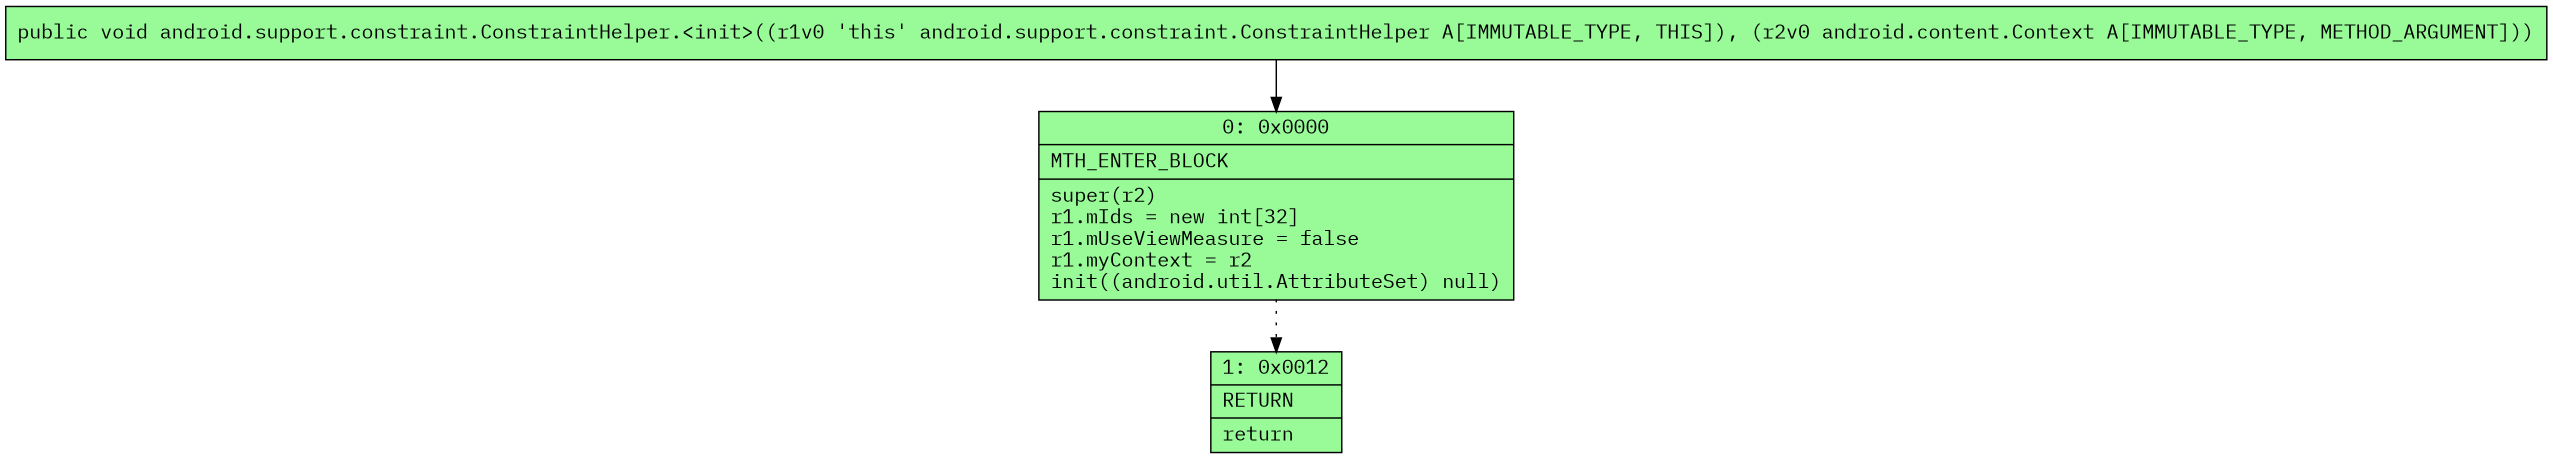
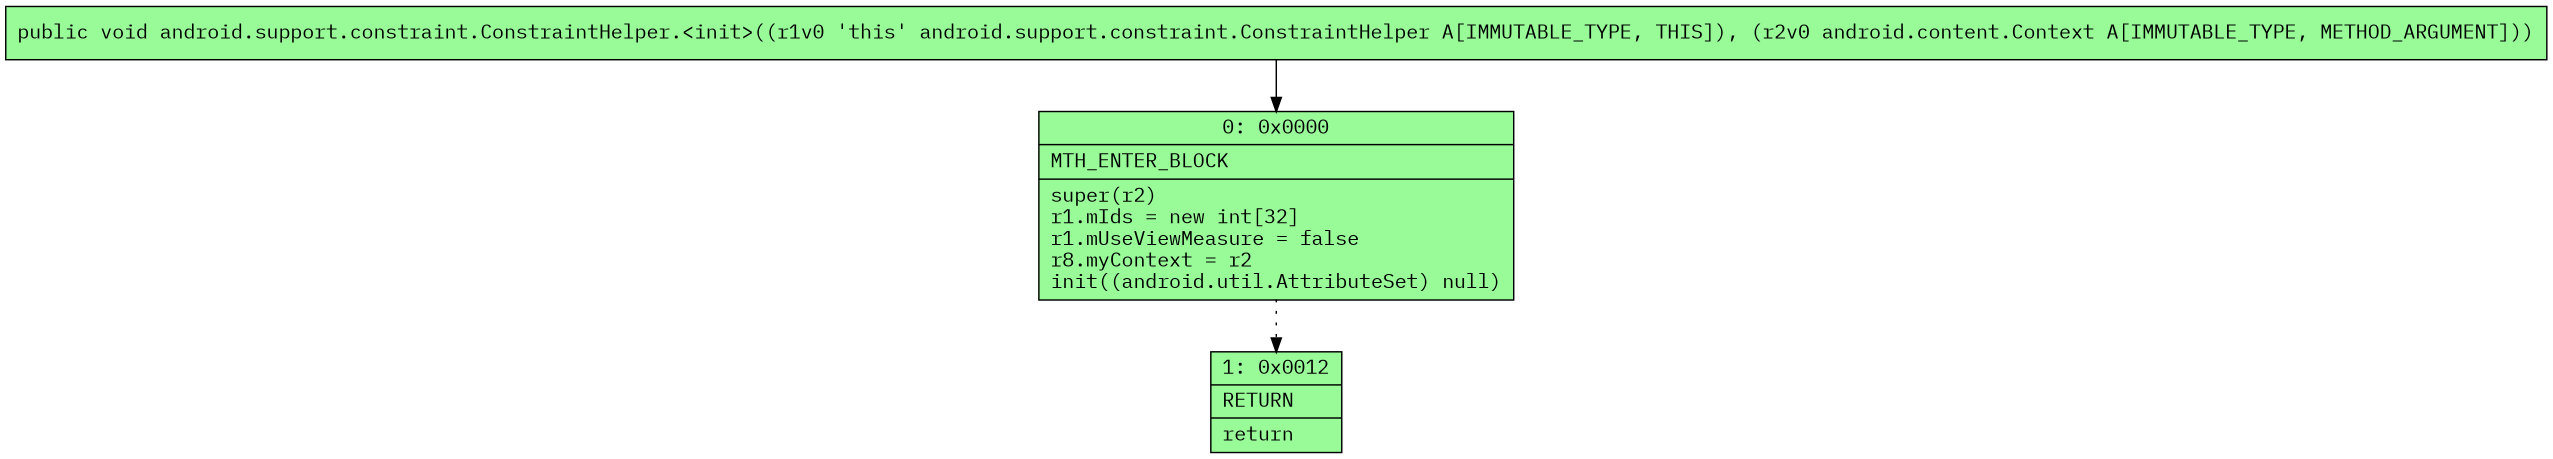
node "0: 0x0000": text "r1.myContext = r2" -> "r8.myContext = r2"
